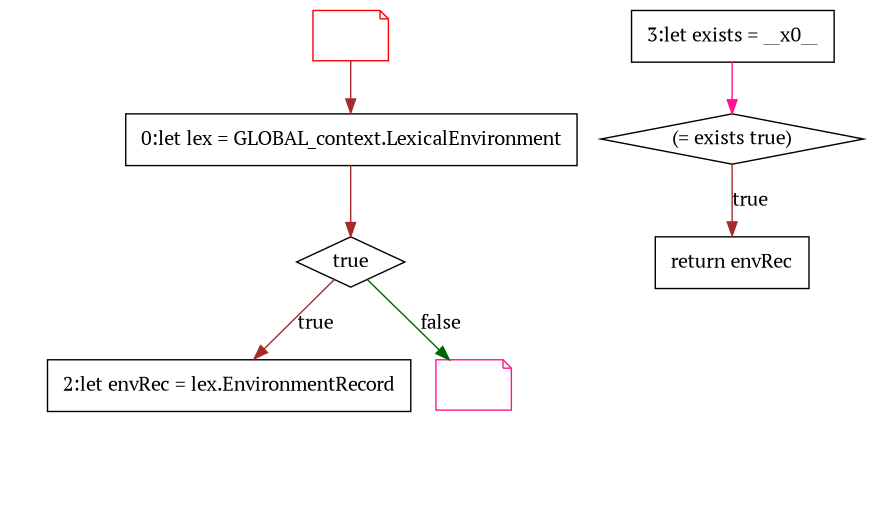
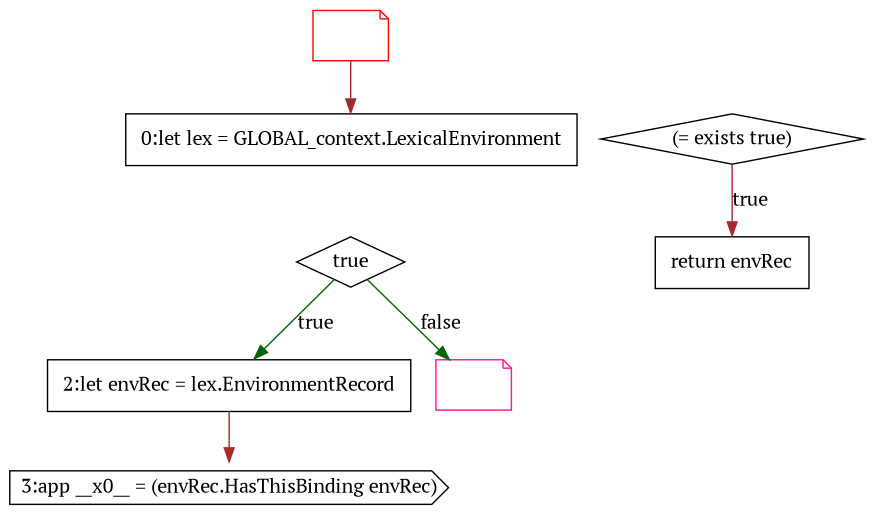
node "3:let exists = __x0__": removed
edge "0:let lex = GLOBAL_context.LexicalEnvironment" -> "true": removed
edge "true" -> "2:let envRec = lex.EnvironmentRecord": color brown -> darkgreen
node "3:app __x0__ = (envRec.HasThisBinding envRec)": added
